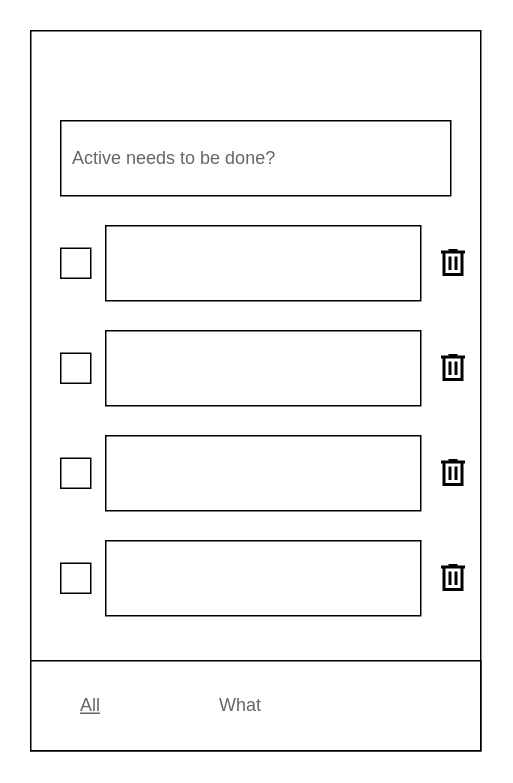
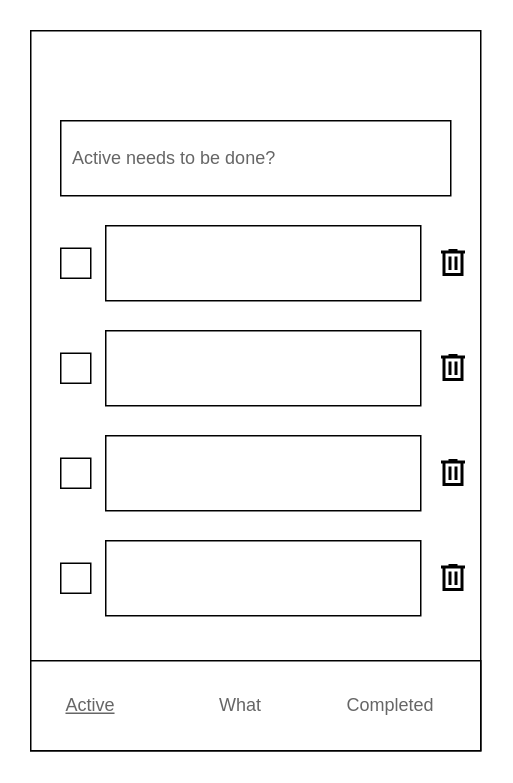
node "All": label "All" -> "Active"
node "Completed": added
